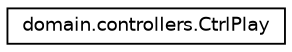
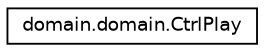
node "domain.controllers.CtrlPlay": label "domain.controllers.CtrlPlay" -> "domain.domain.CtrlPlay"
